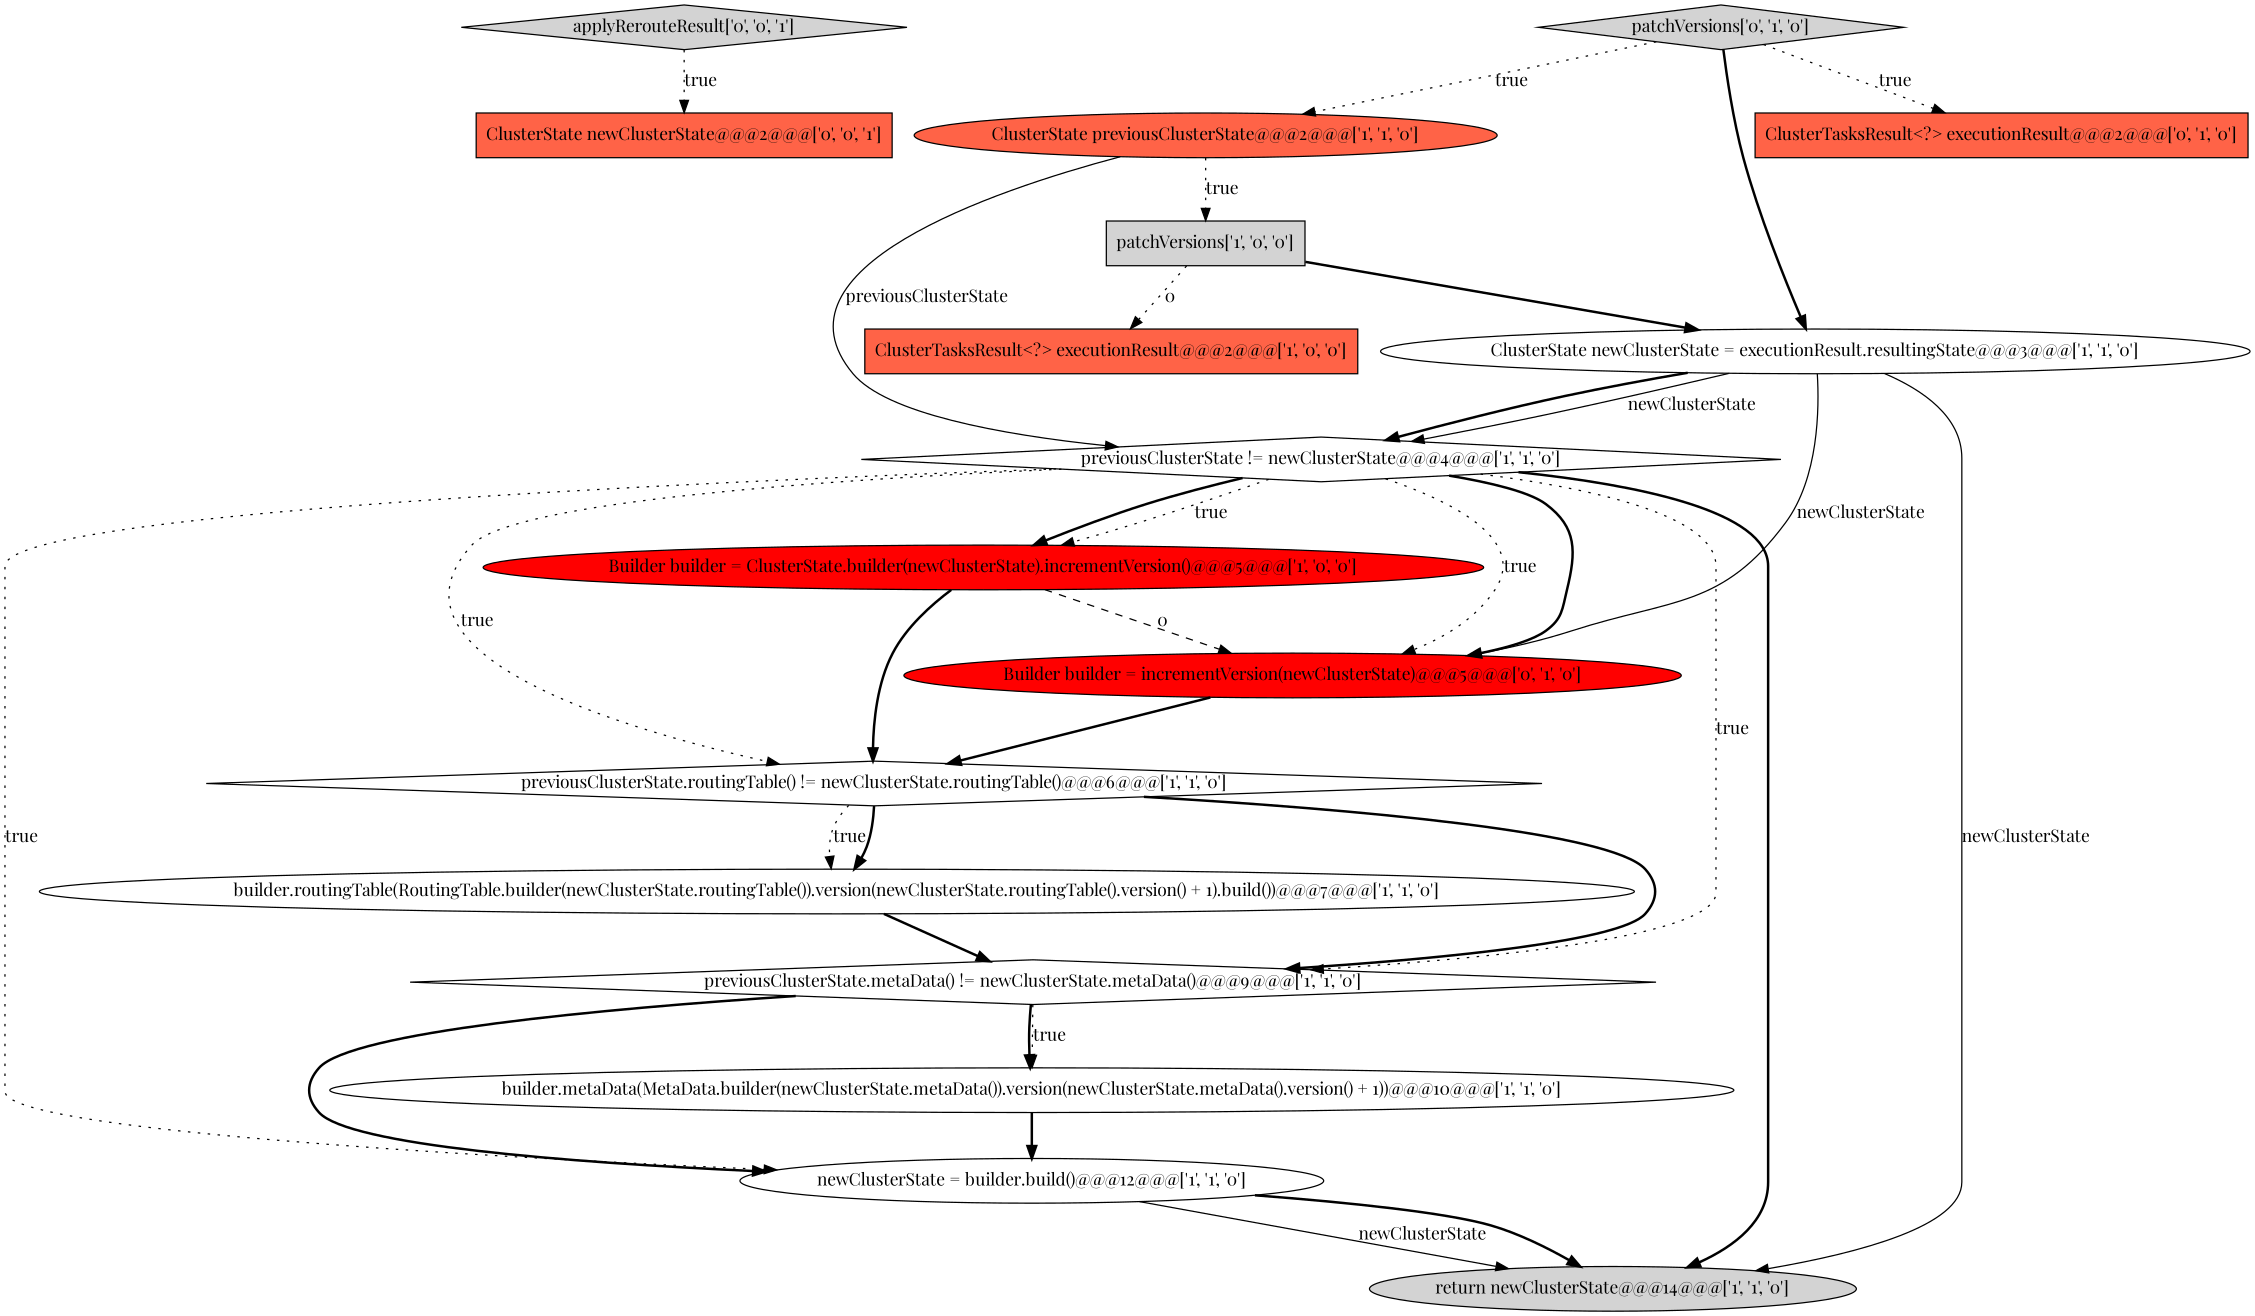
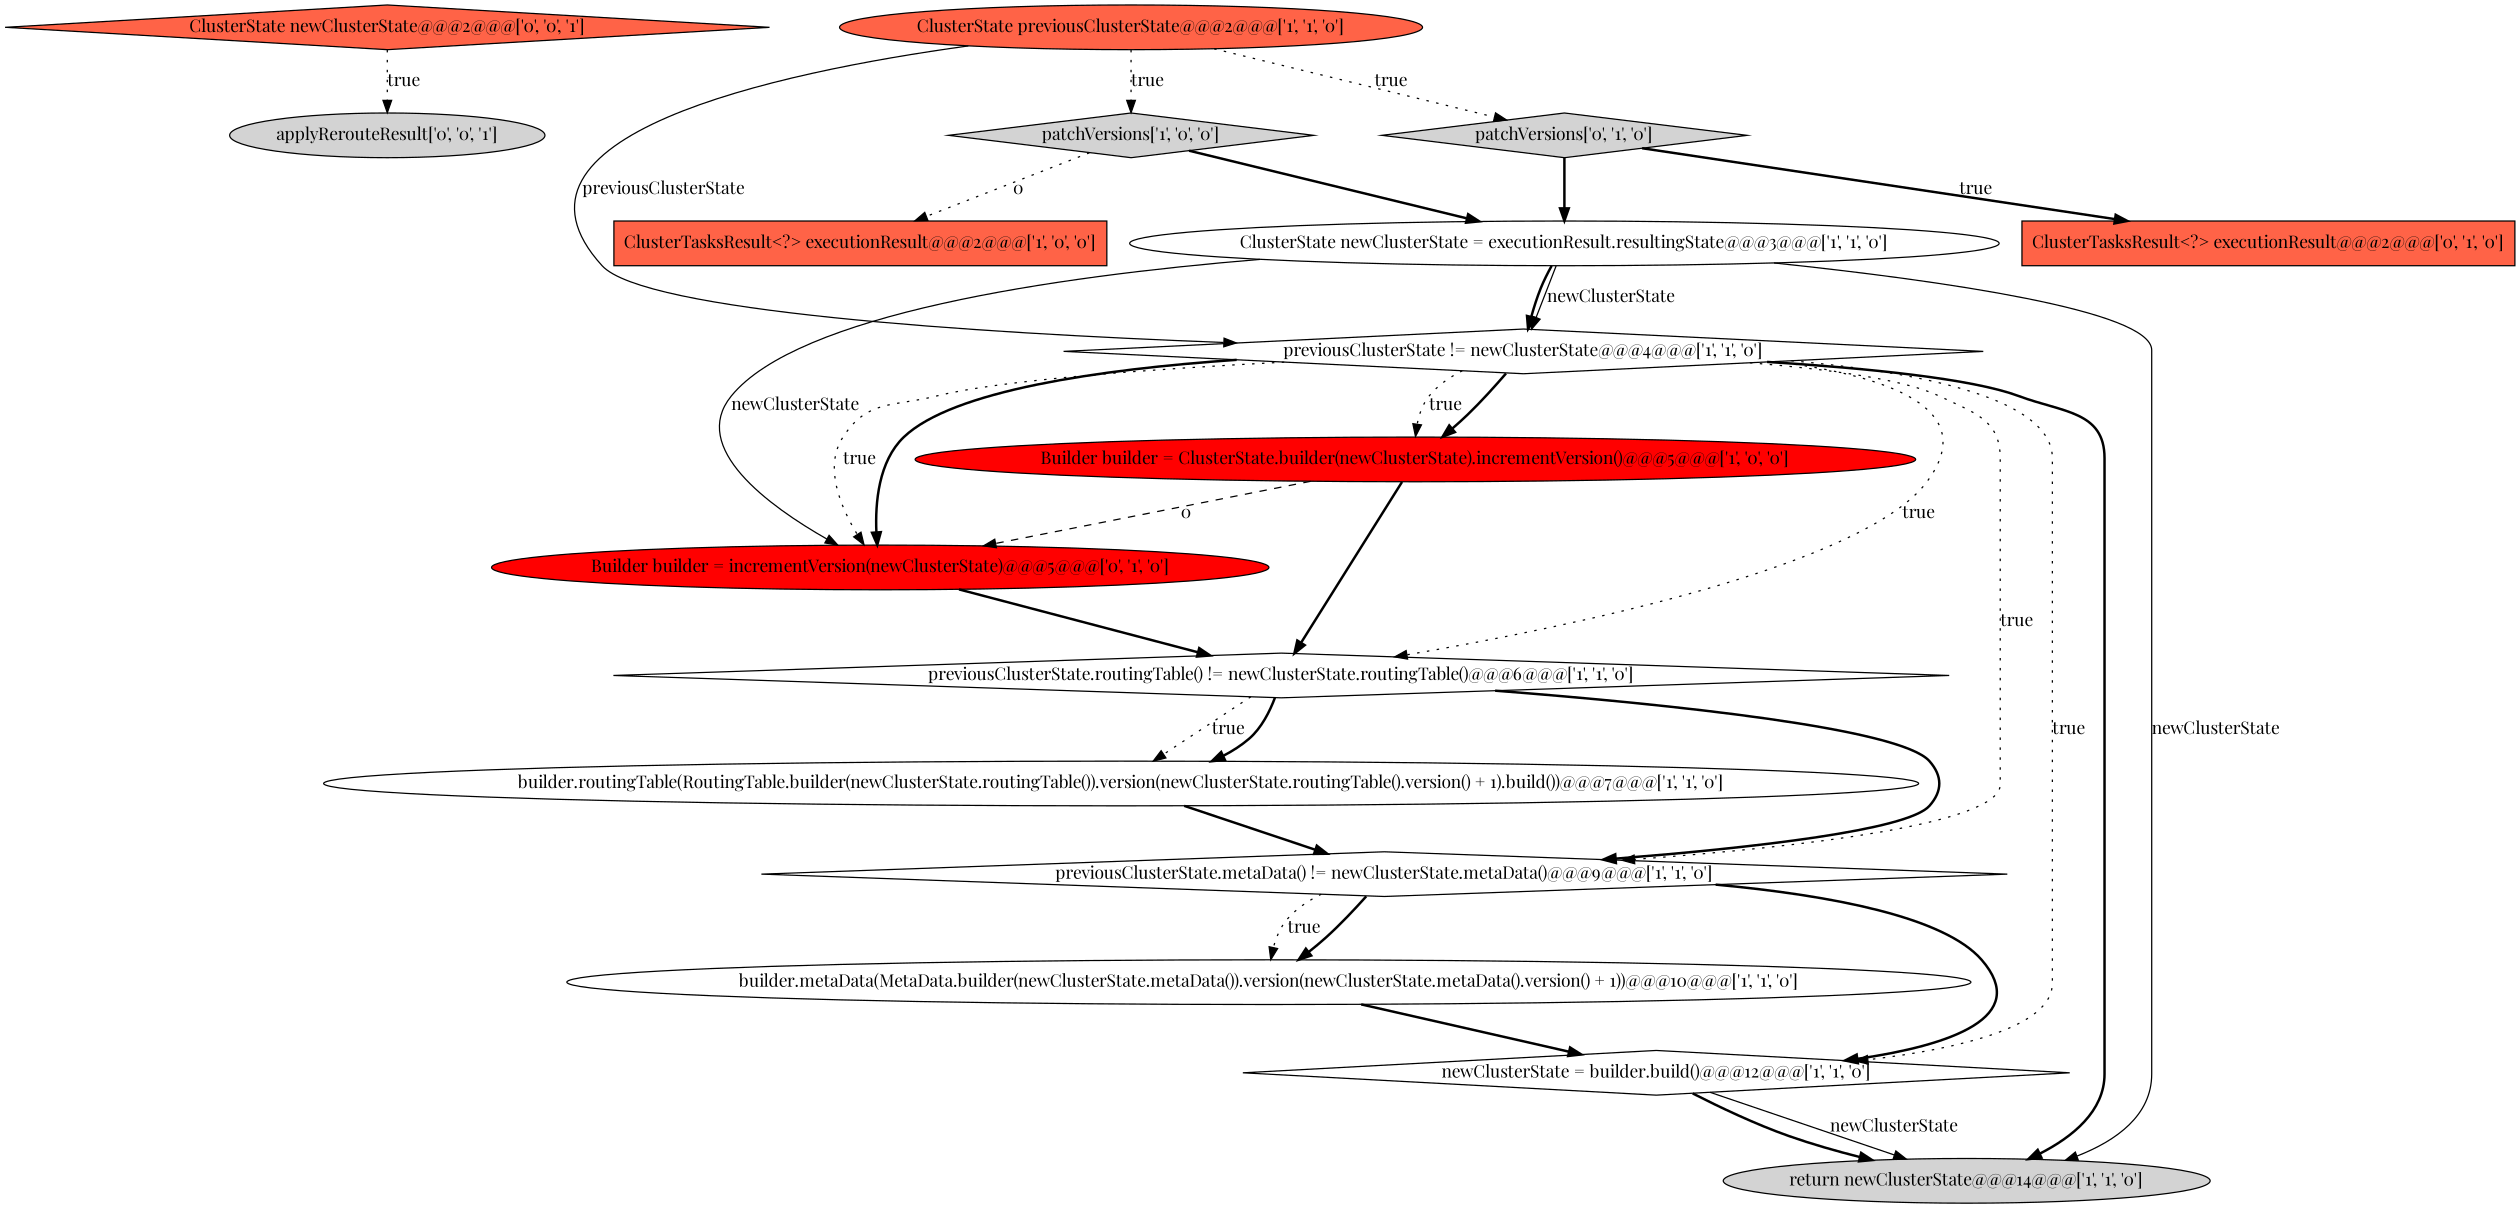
node "applyRerouteResult['0', '0', '1']": shape diamond -> ellipse
edge "applyRerouteResult['0', '0', '1']" -> "ClusterState newClusterState@@@2@@@['0', '0', '1']": reversed
edge "patchVersions['0', '1', '0']" -> "ClusterState previousClusterState@@@2@@@['1', '1', '0']": reversed
edge "patchVersions['0', '1', '0']" -> "ClusterTasksResult<?> executionResult@@@2@@@['0', '1', '0']": style dotted -> bold
node "ClusterState newClusterState@@@2@@@['0', '0', '1']": shape box -> diamond
node "patchVersions['1', '0', '0']": shape box -> diamond
node "newClusterState = builder.build()@@@12@@@['1', '1', '0']": shape ellipse -> diamond
